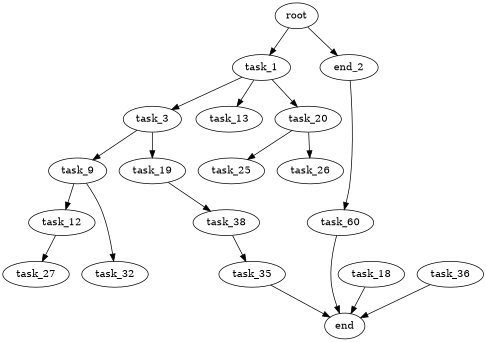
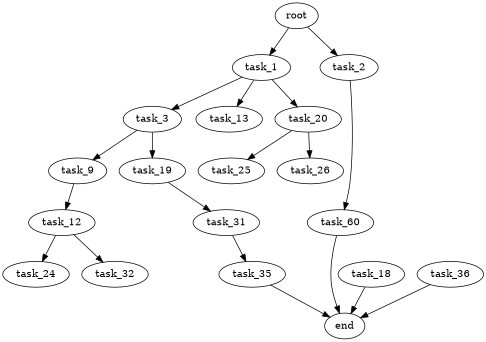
node "end_2": label "end_2" -> "task_2"
edge "task_9" -> "task_32": now "task_12" -> "task_32"
node "task_38": label "task_38" -> "task_31"
node "task_27": label "task_27" -> "task_24"
